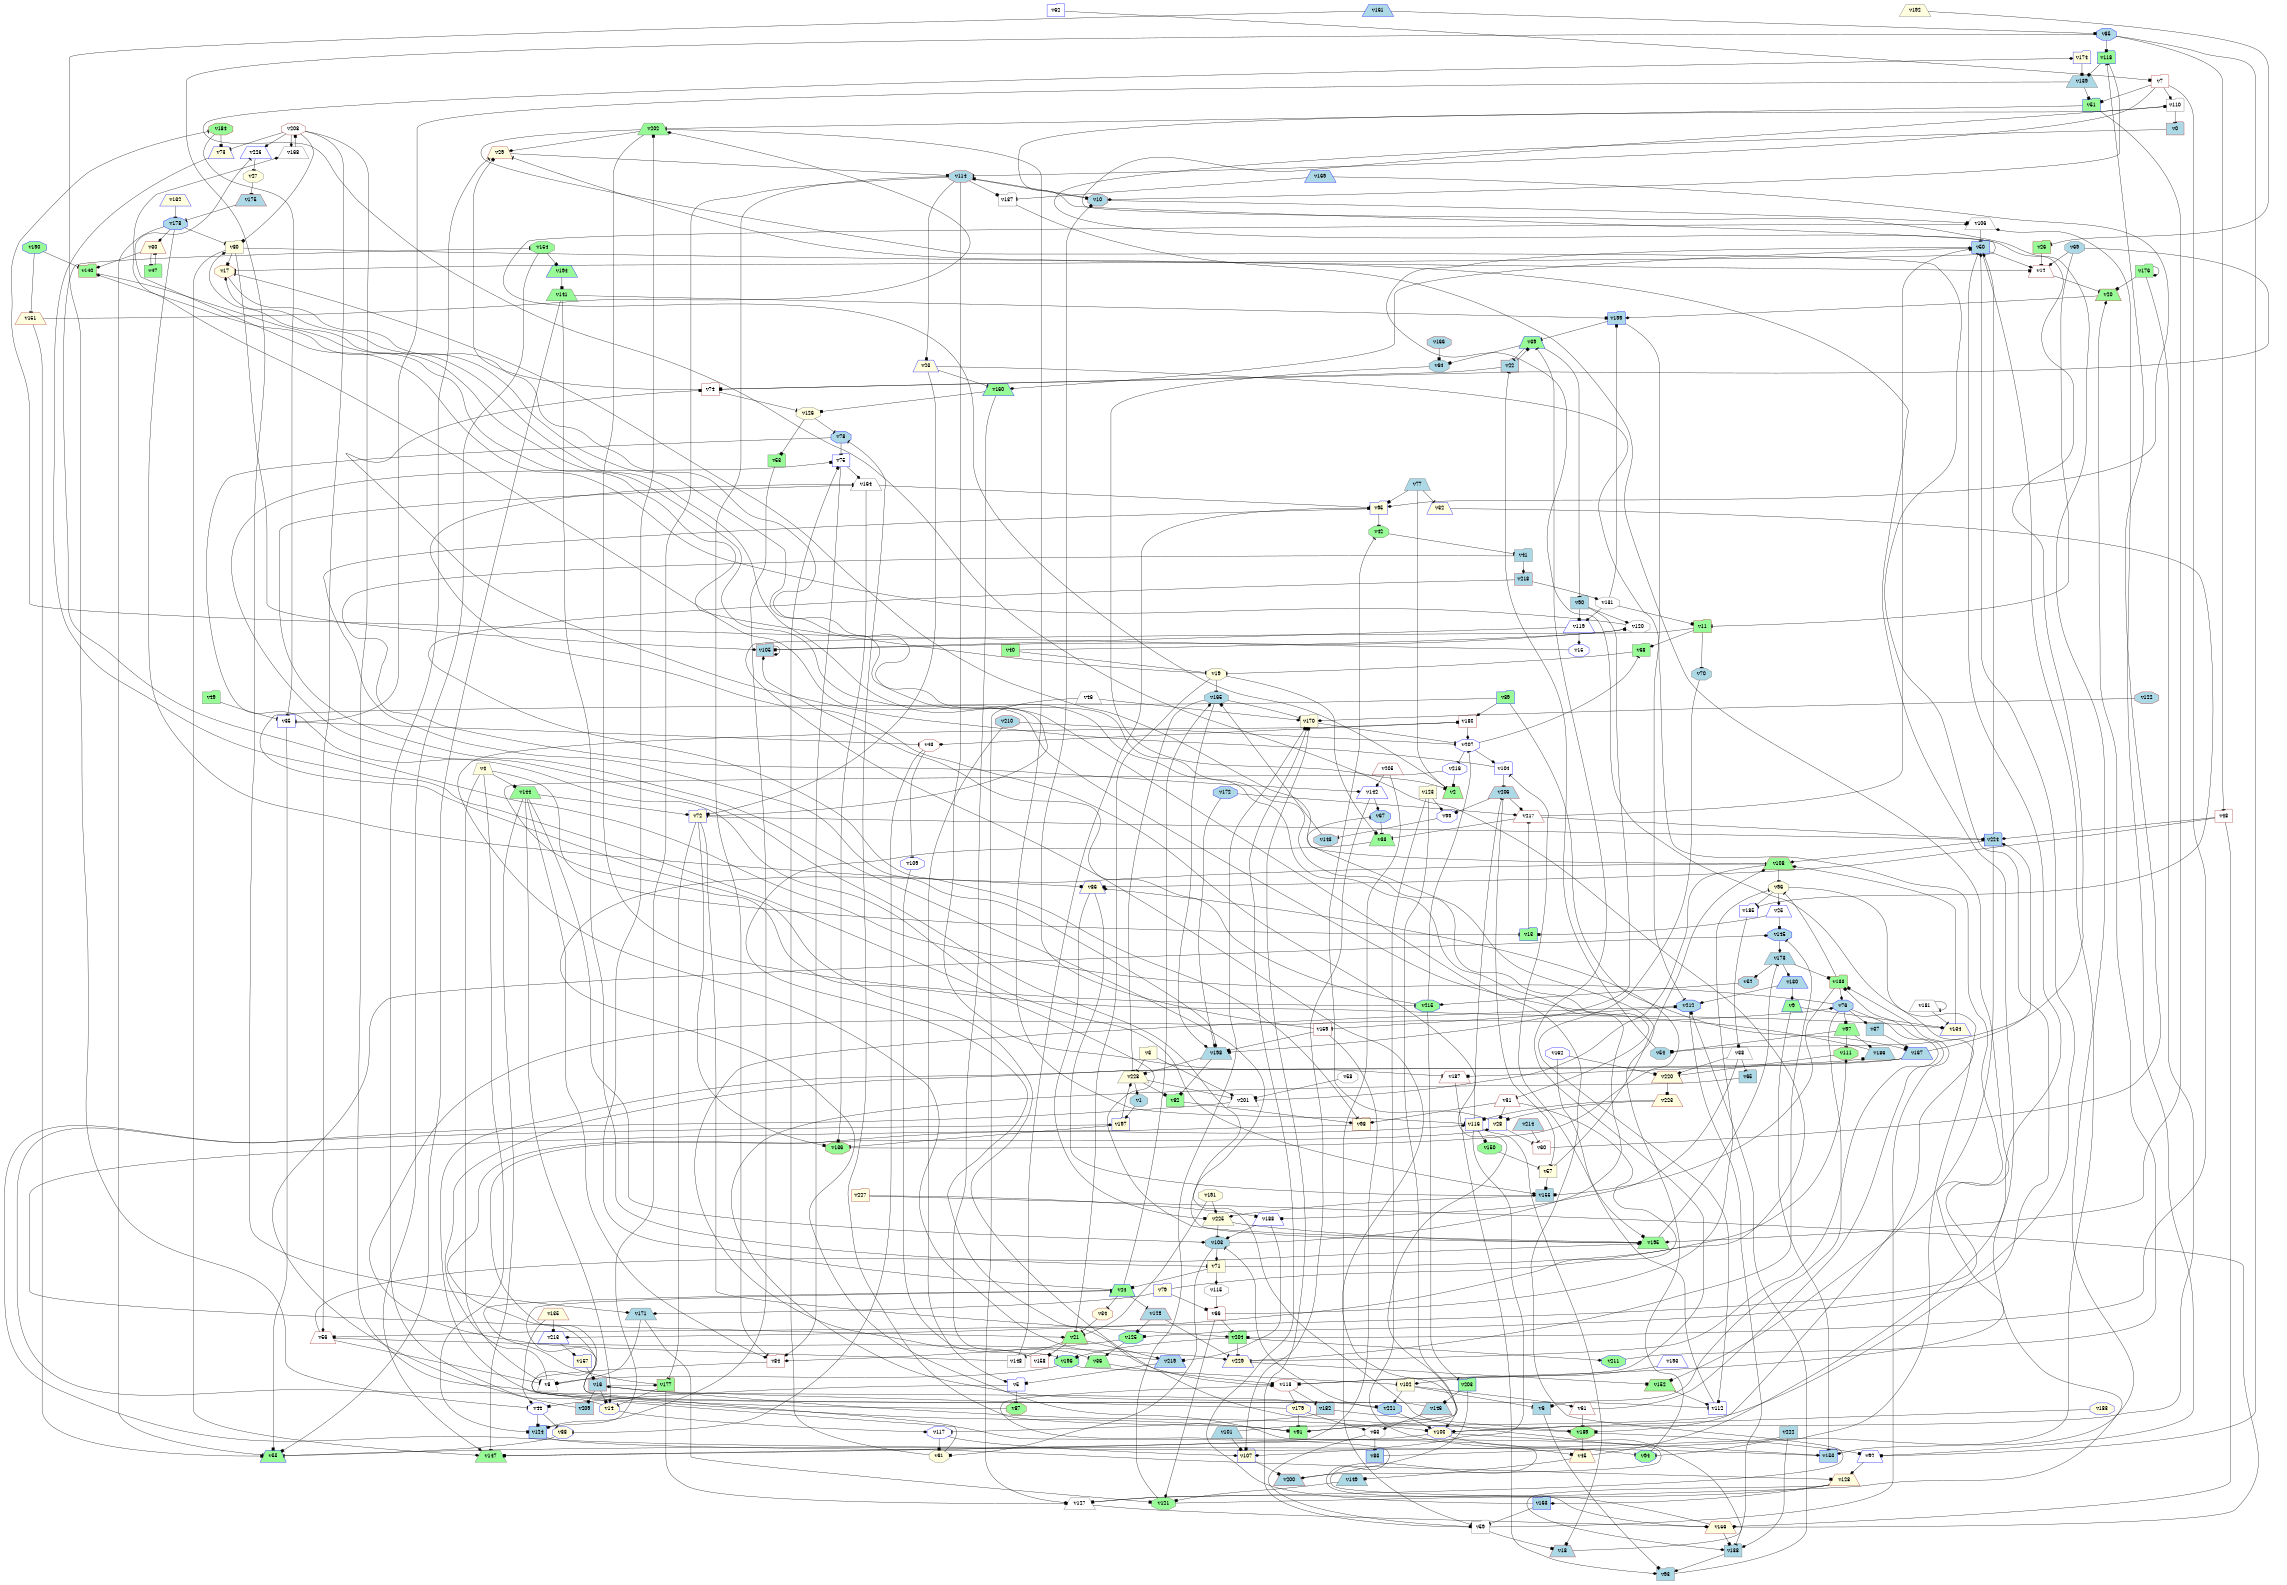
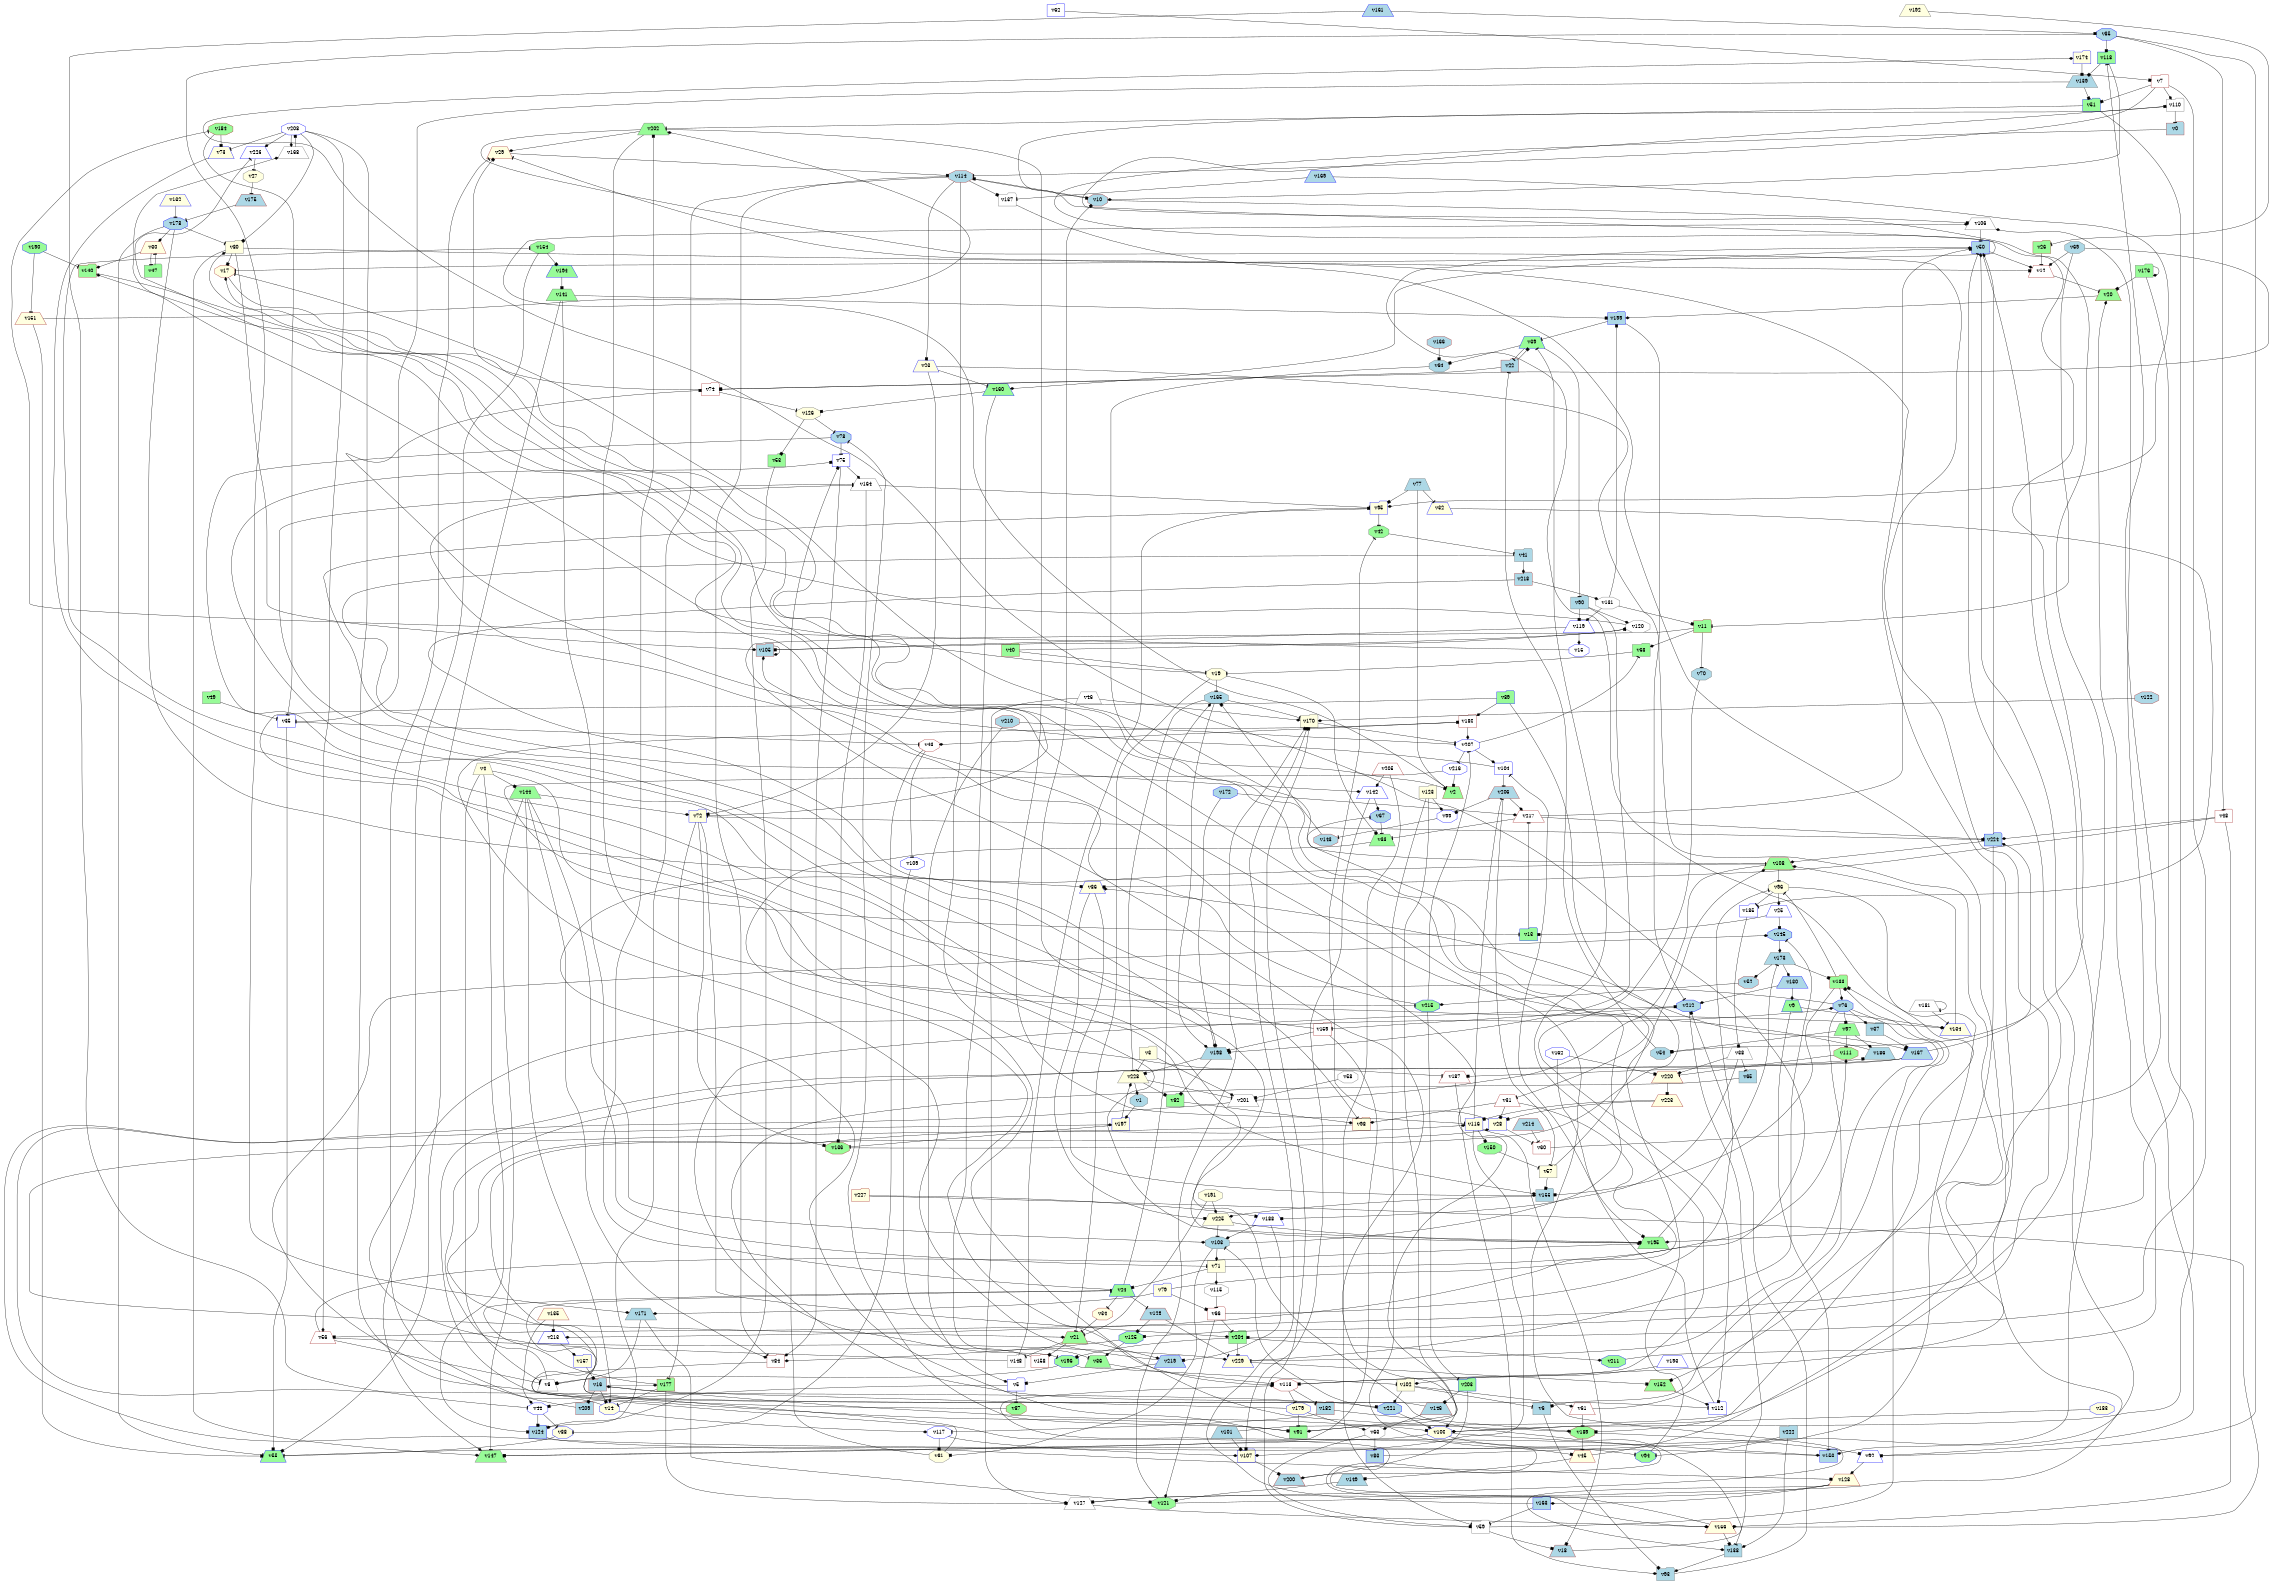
node "v208": color brown -> blue
